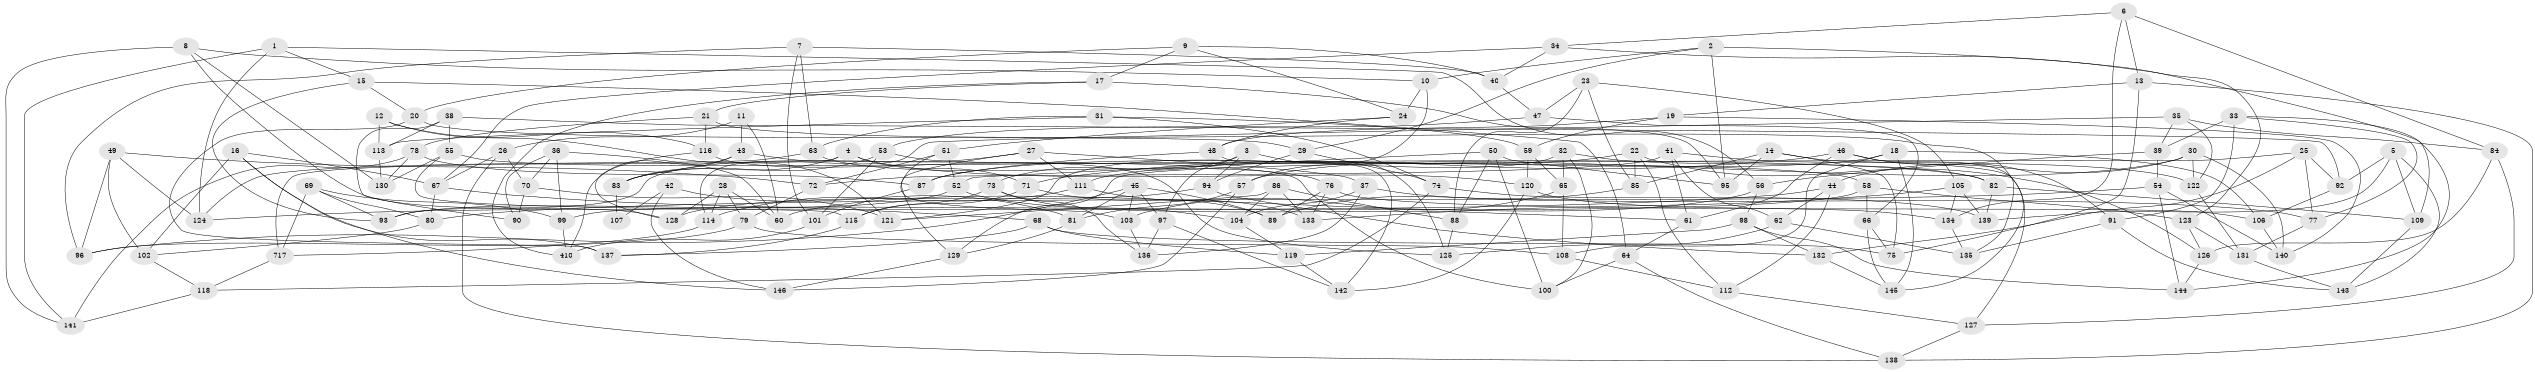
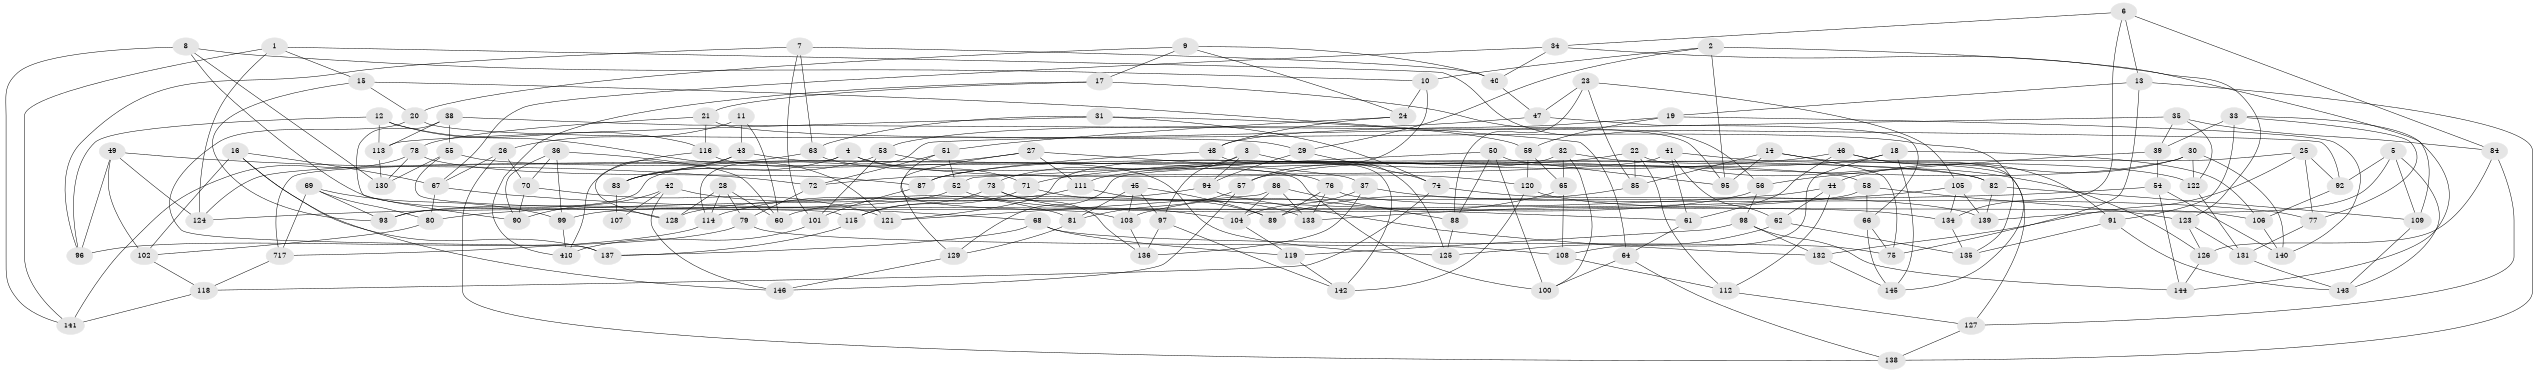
edge "42" -- "90": added
edge "45" -- "96": now "12" -- "96"
